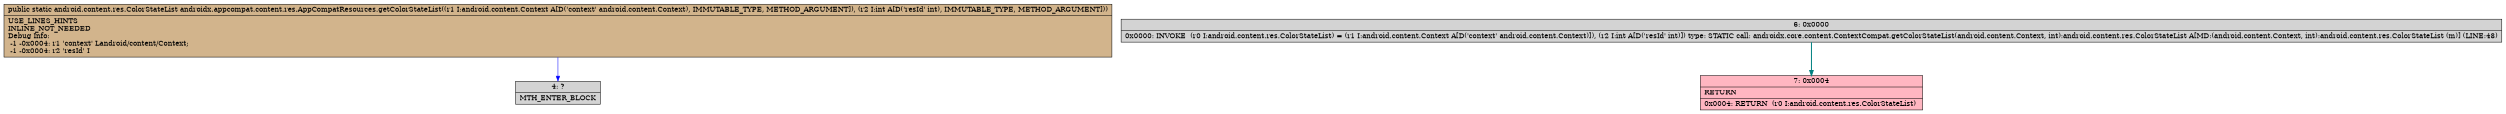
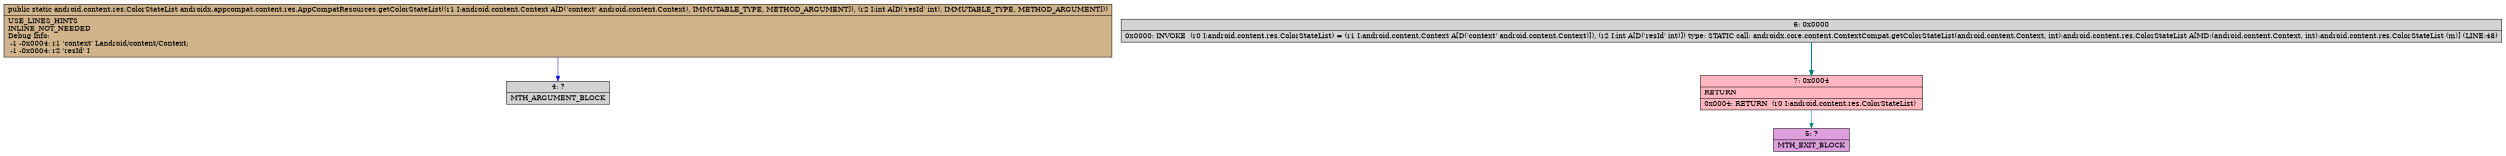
node "4: ?": text "MTH_ENTER_BLOCK" -> "MTH_ARGUMENT_BLOCK"
node "5: ?": added
